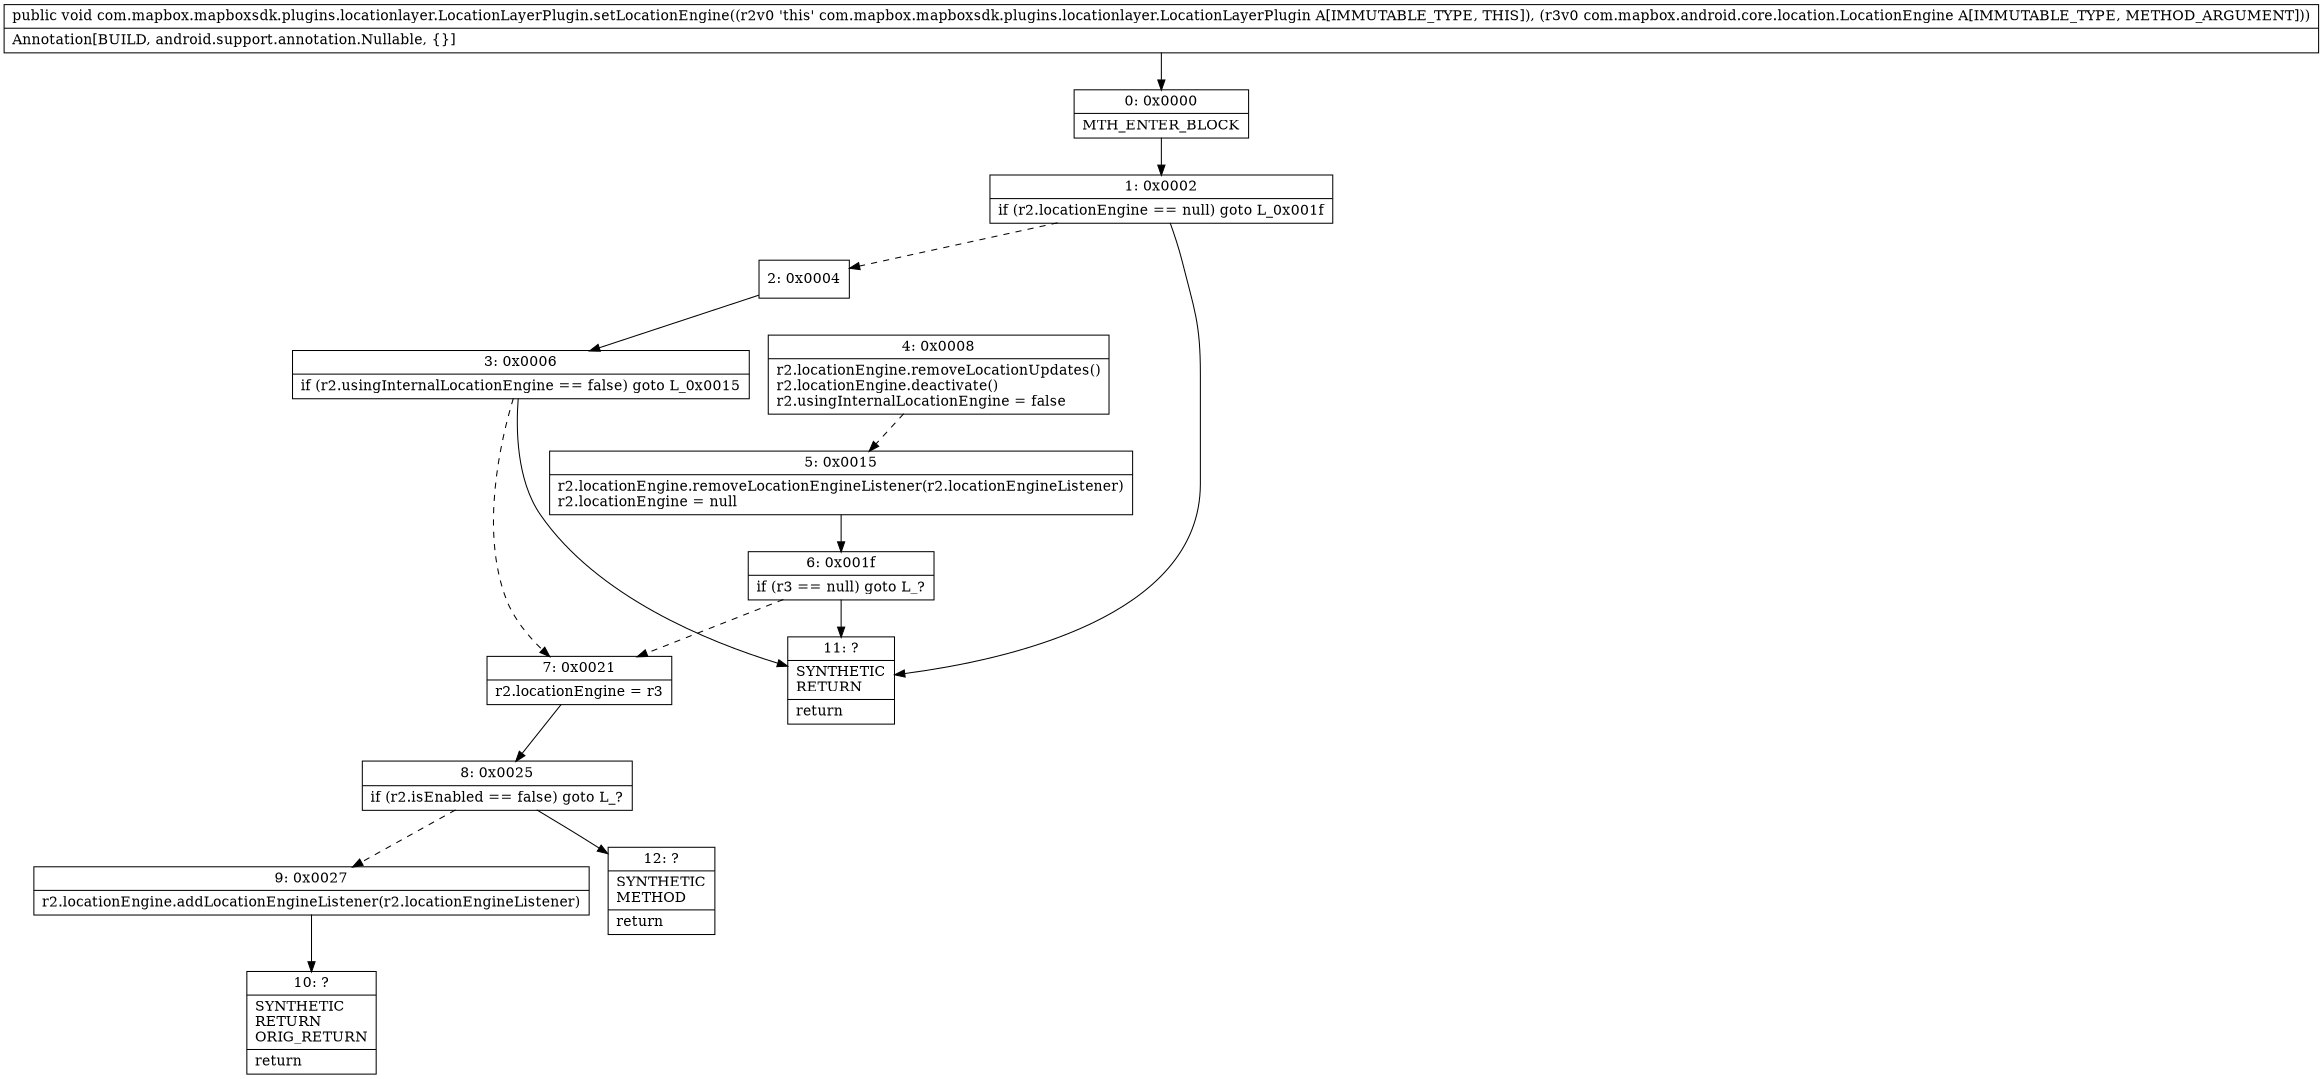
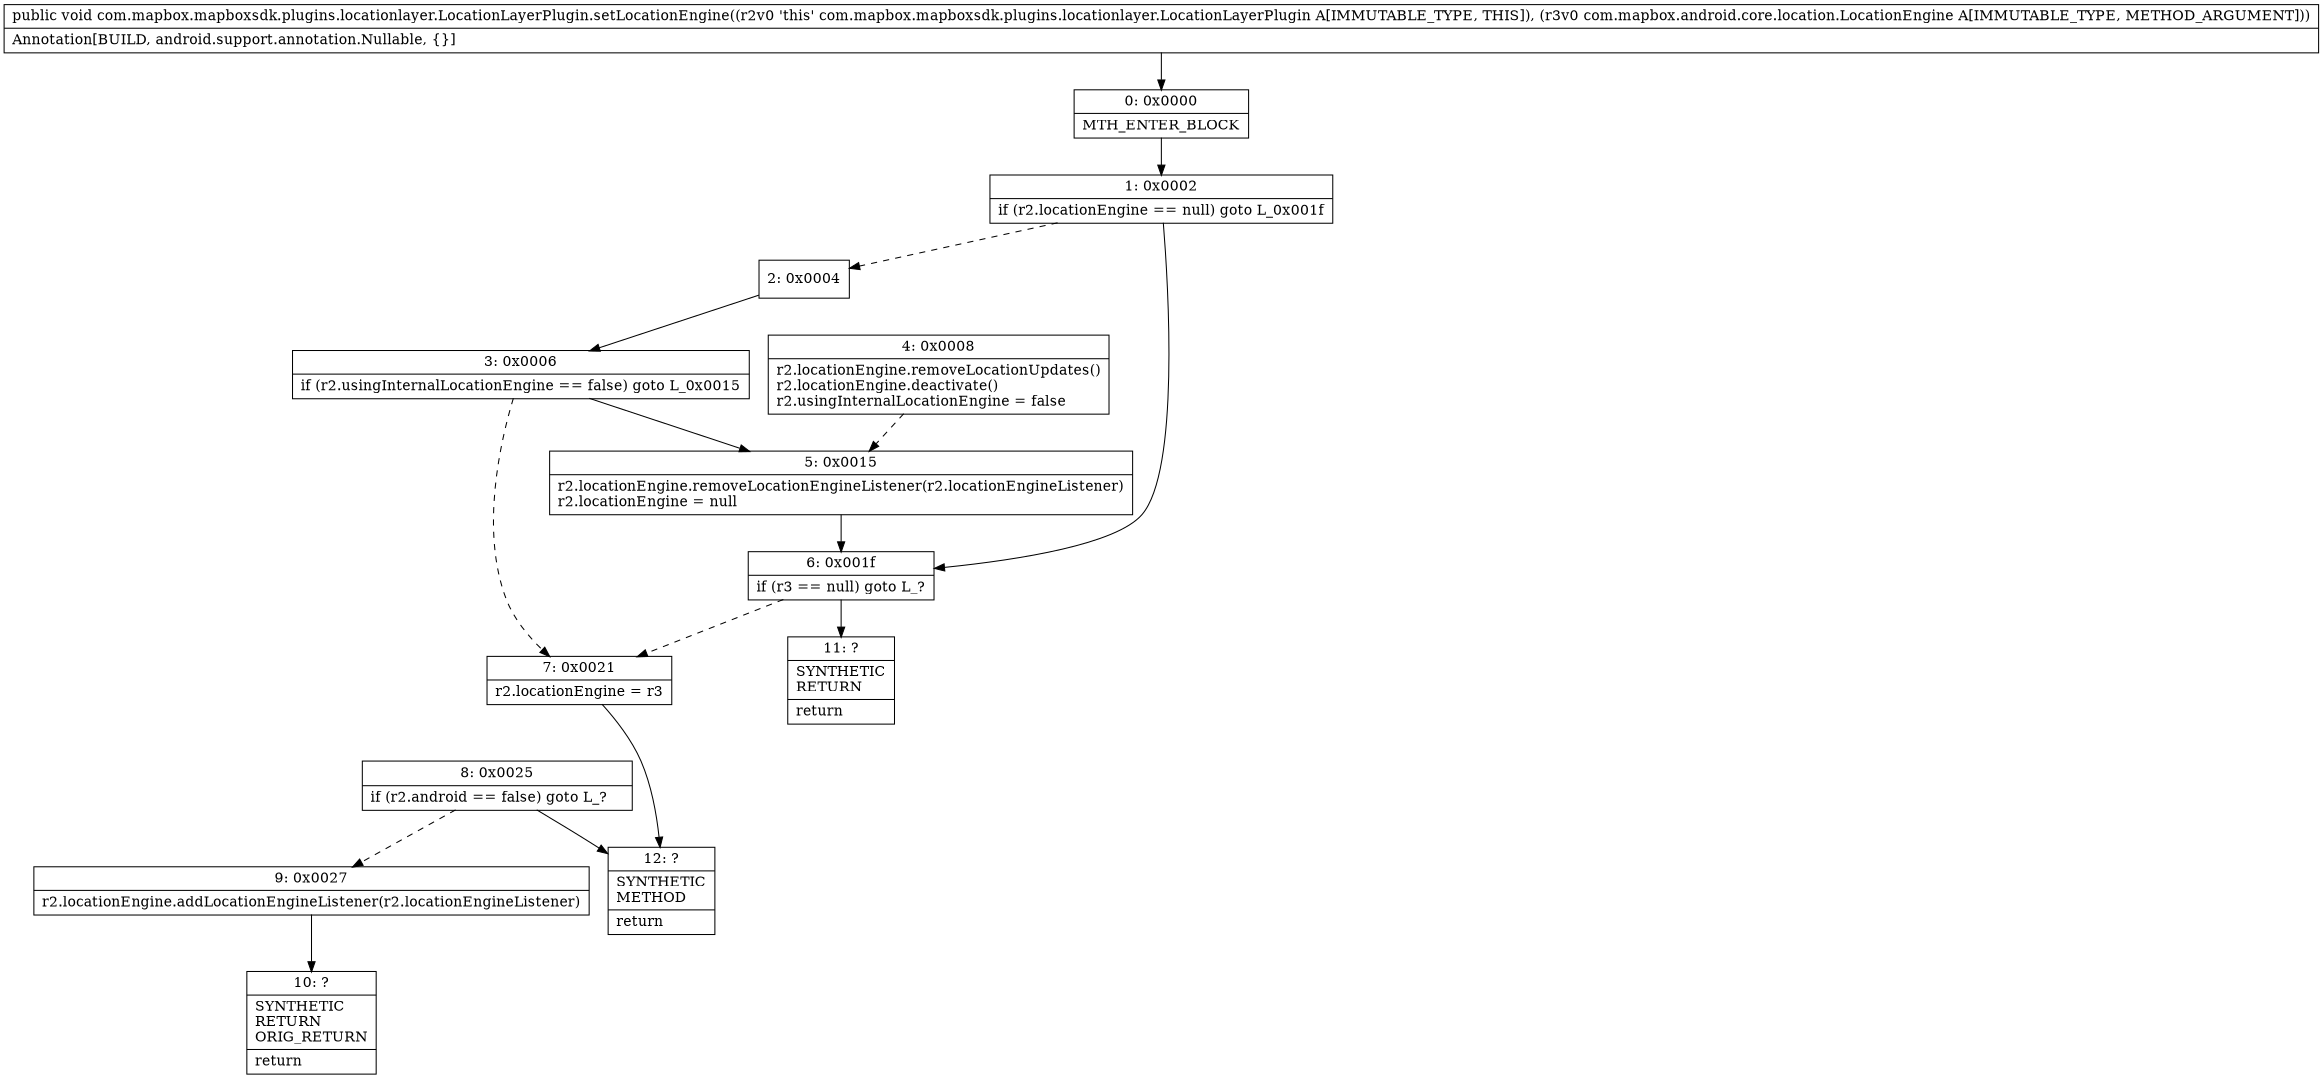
edge "1: 0x0002" -> "11: ?": now "1: 0x0002" -> "6: 0x001f"
edge "3: 0x0006" -> "11: ?": now "3: 0x0006" -> "5: 0x0015"
edge "7: 0x0021" -> "8: 0x0025": now "7: 0x0021" -> "12: ?"
node "8: 0x0025": text "if (r2.isEnabled == false) goto L_?" -> "if (r2.android == false) goto L_?"
